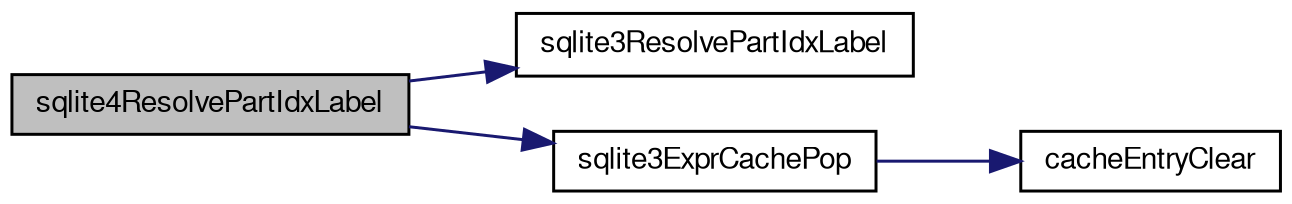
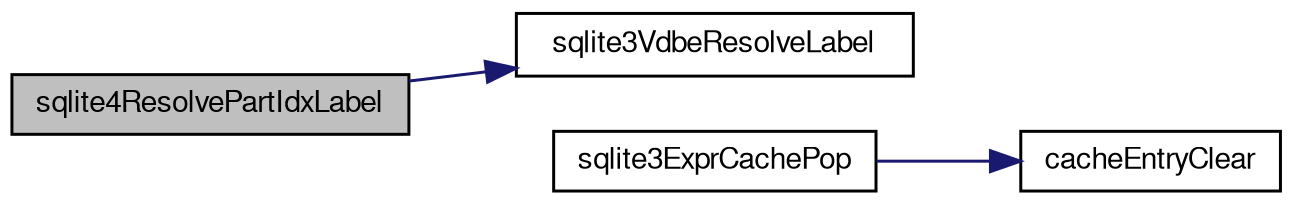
node "sqlite3ResolvePartIdxLabel": label "sqlite3ResolvePartIdxLabel" -> "sqlite3VdbeResolveLabel"
edge "sqlite4ResolvePartIdxLabel" -> "sqlite3ExprCachePop": removed
